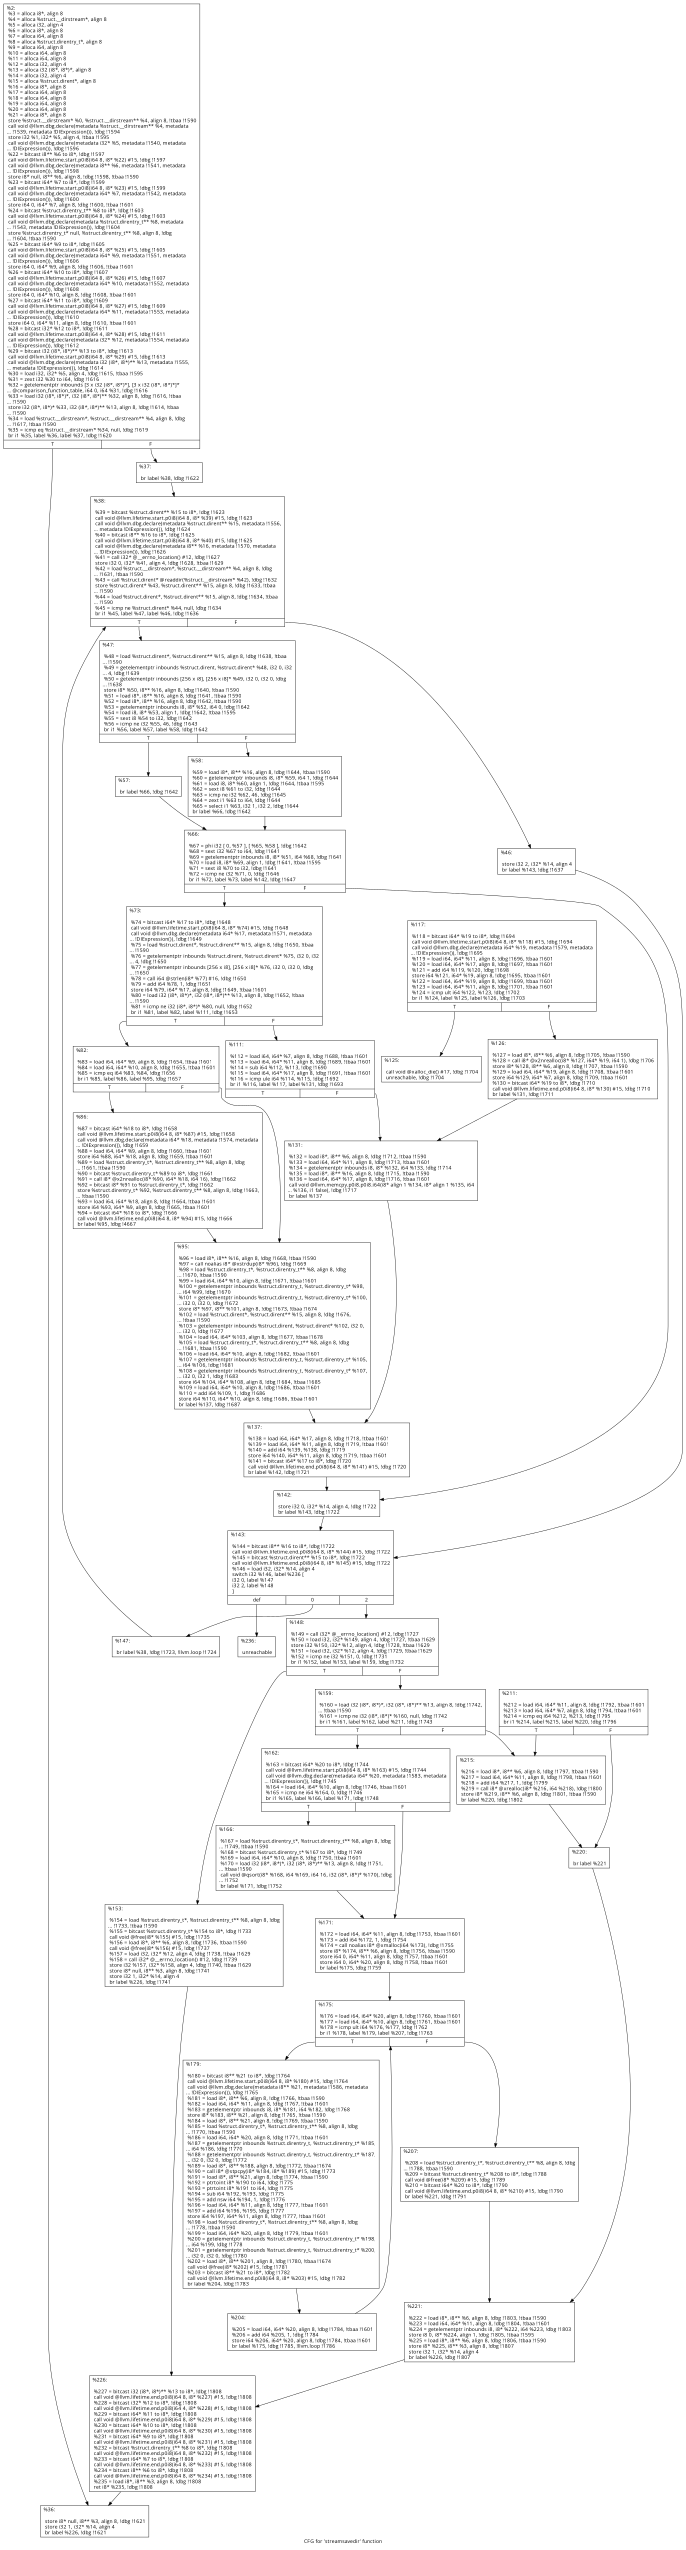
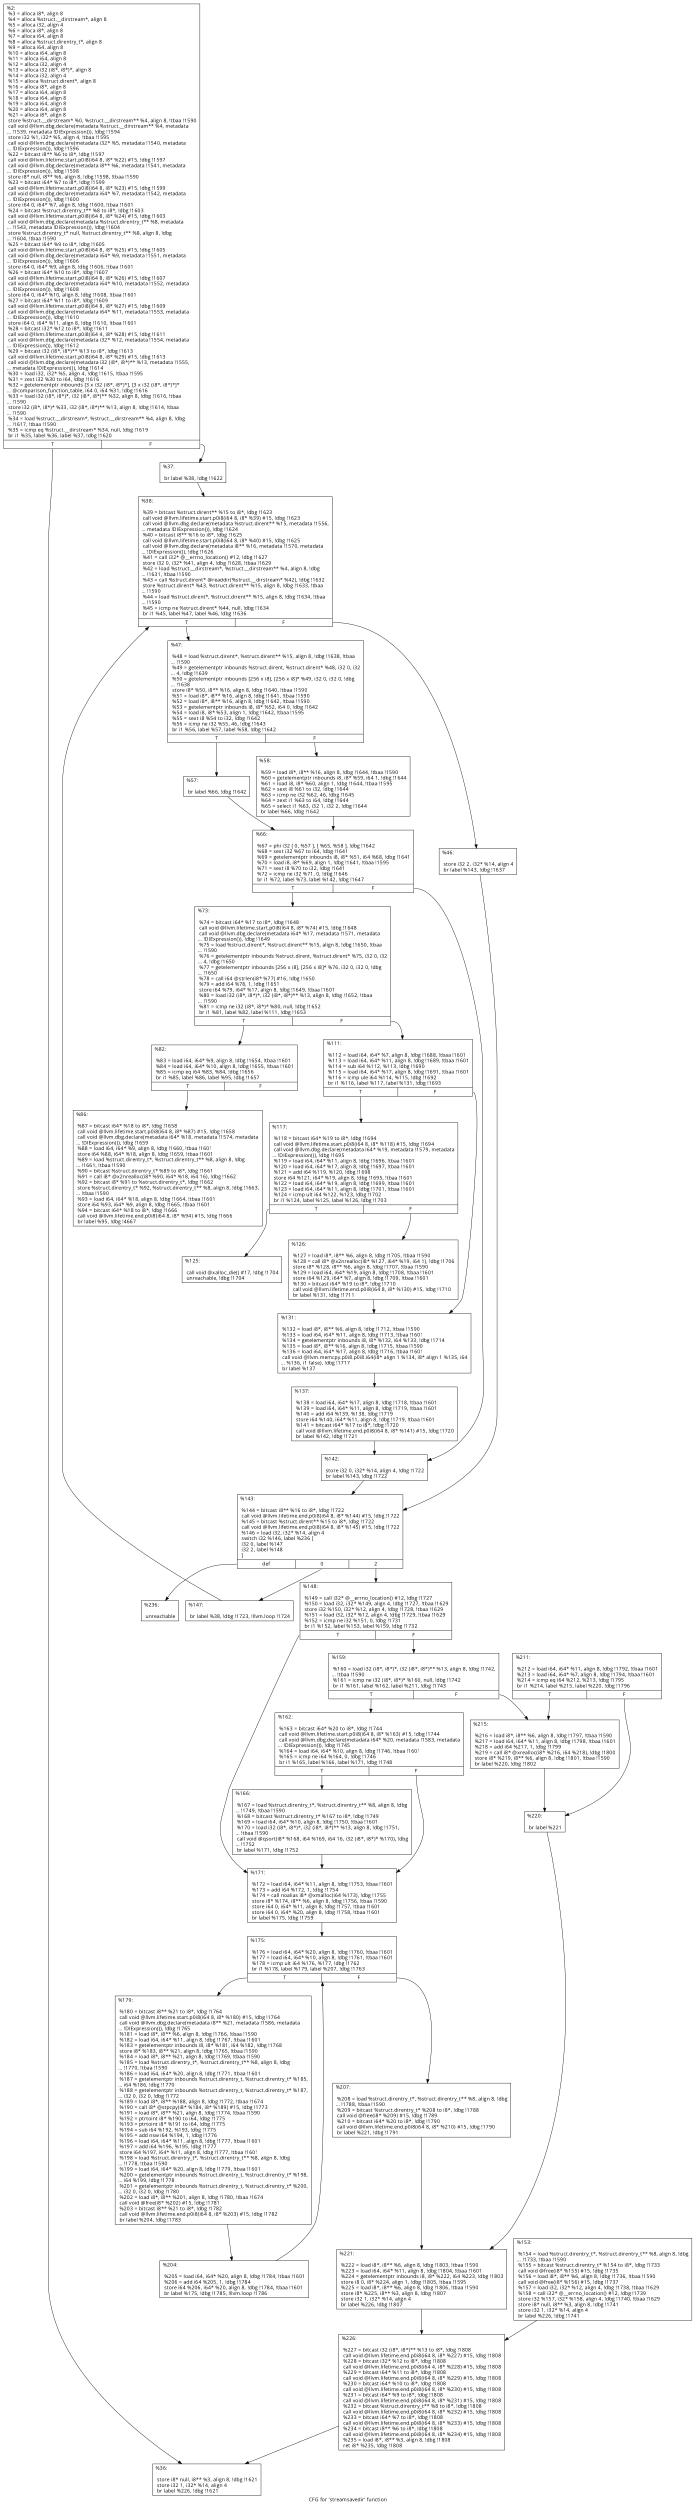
edge "%111:" -> "%117:": added
node "%95:": removed
edge "%148:" -> "%153:": now "%148:" -> "%171:"
